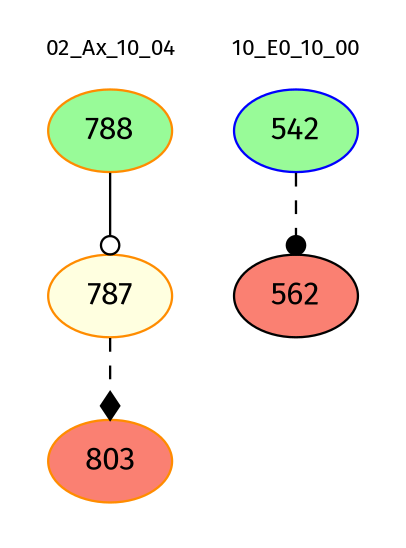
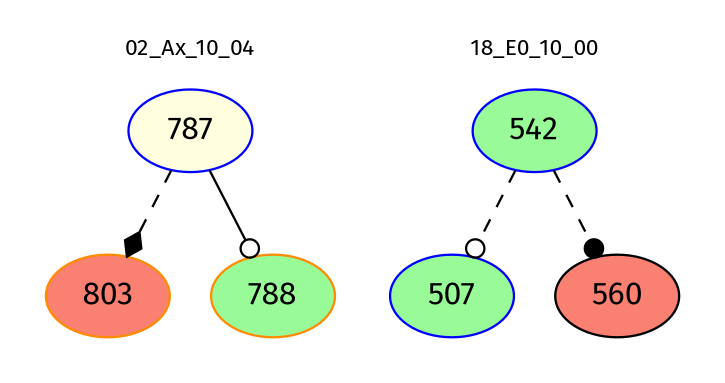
cluster "10_E0_10_00": label "10_E0_10_00" -> "18_E0_10_00"
edge "788" -> "787": reversed
node "787": color darkorange -> blue
node "562": label "562" -> "560"
node "507": added
